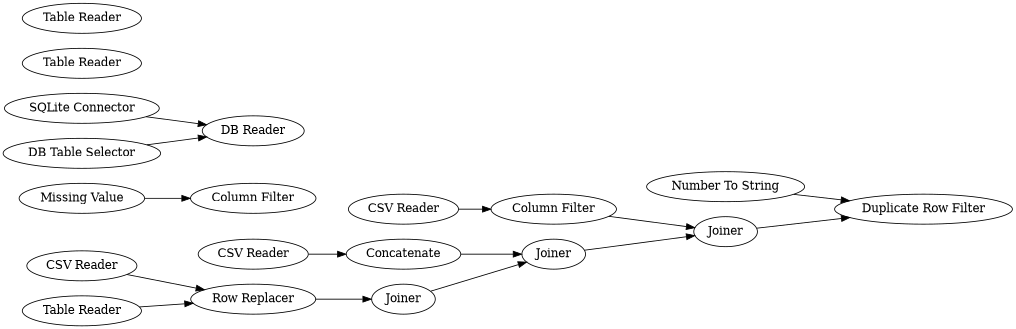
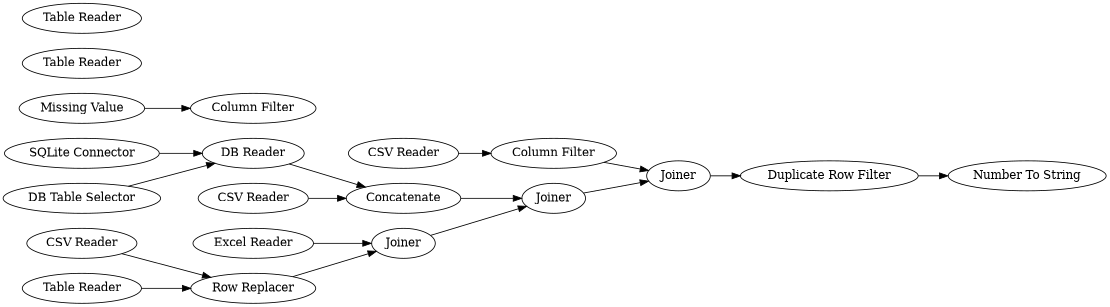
edge "DB Reader" -> "Concatenate": added
edge "Number To String" -> "Duplicate Row Filter": reversed
node "Excel Reader": added
